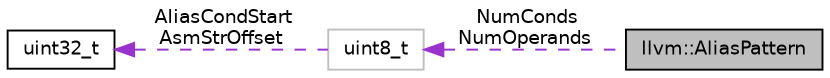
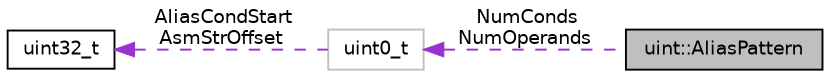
node "uint8_t": label "uint8_t" -> "uint0_t"
node "llvm::AliasPattern": label "llvm::AliasPattern" -> "uint::AliasPattern"
